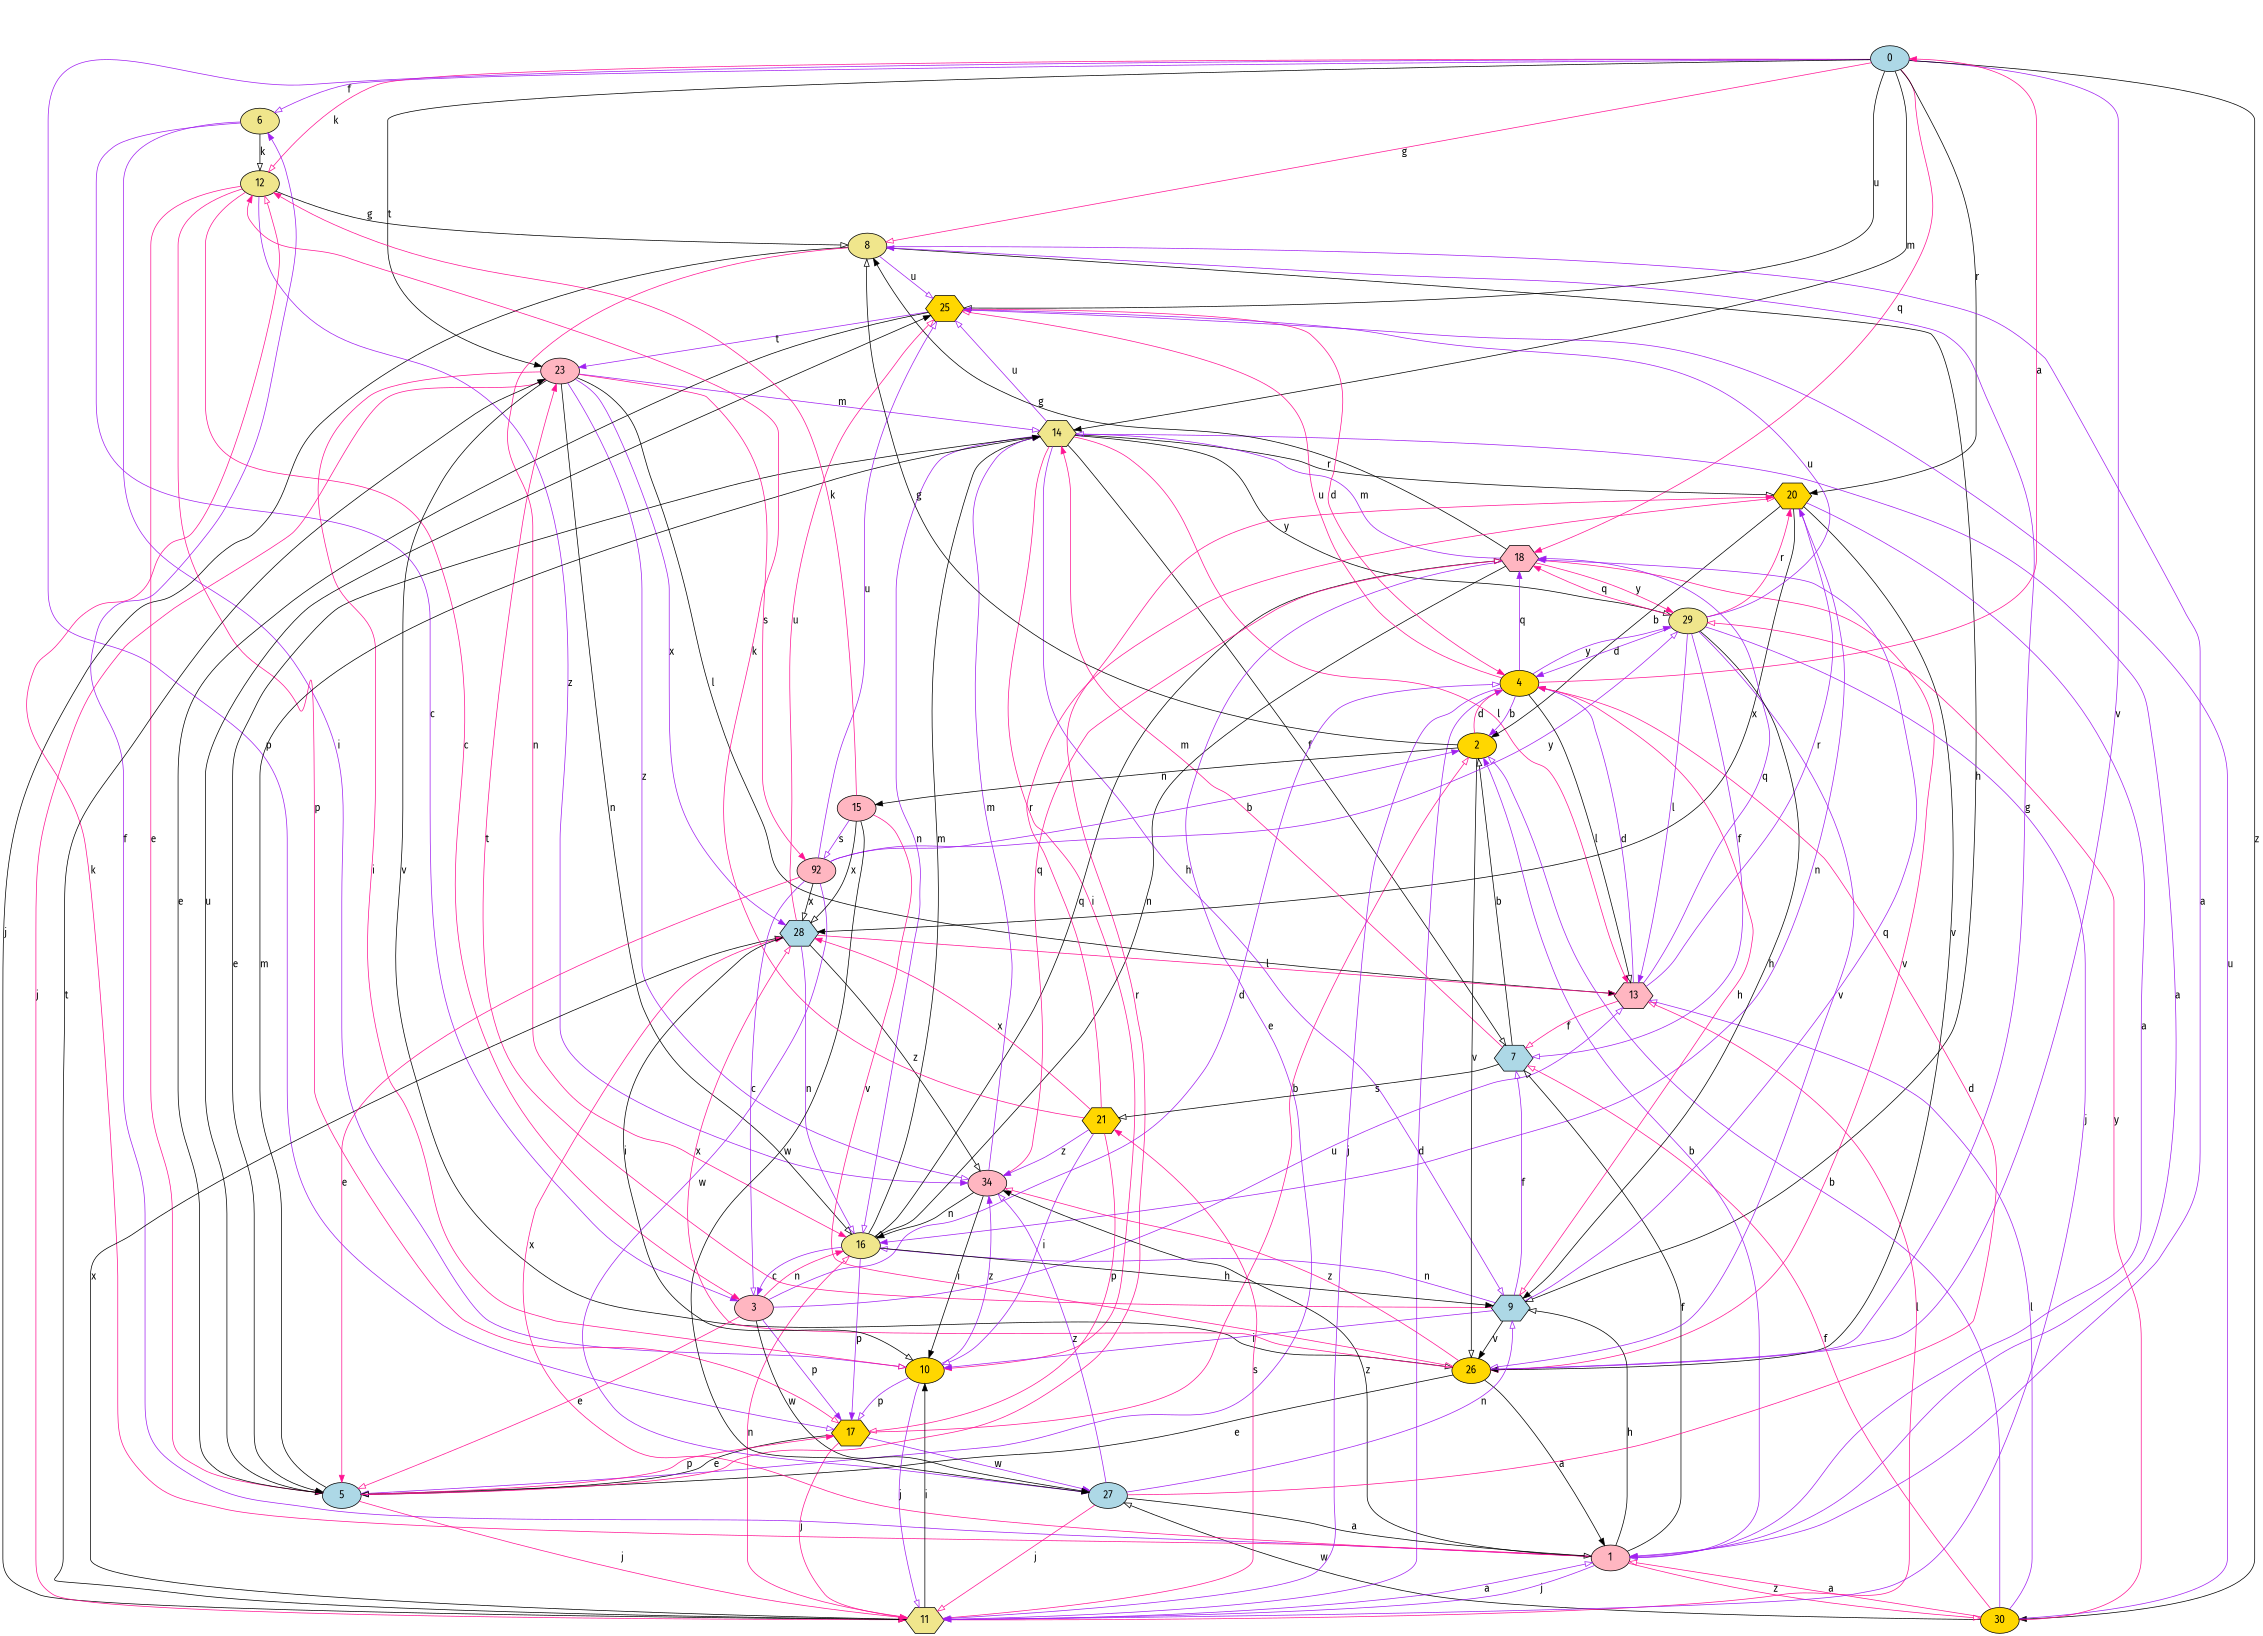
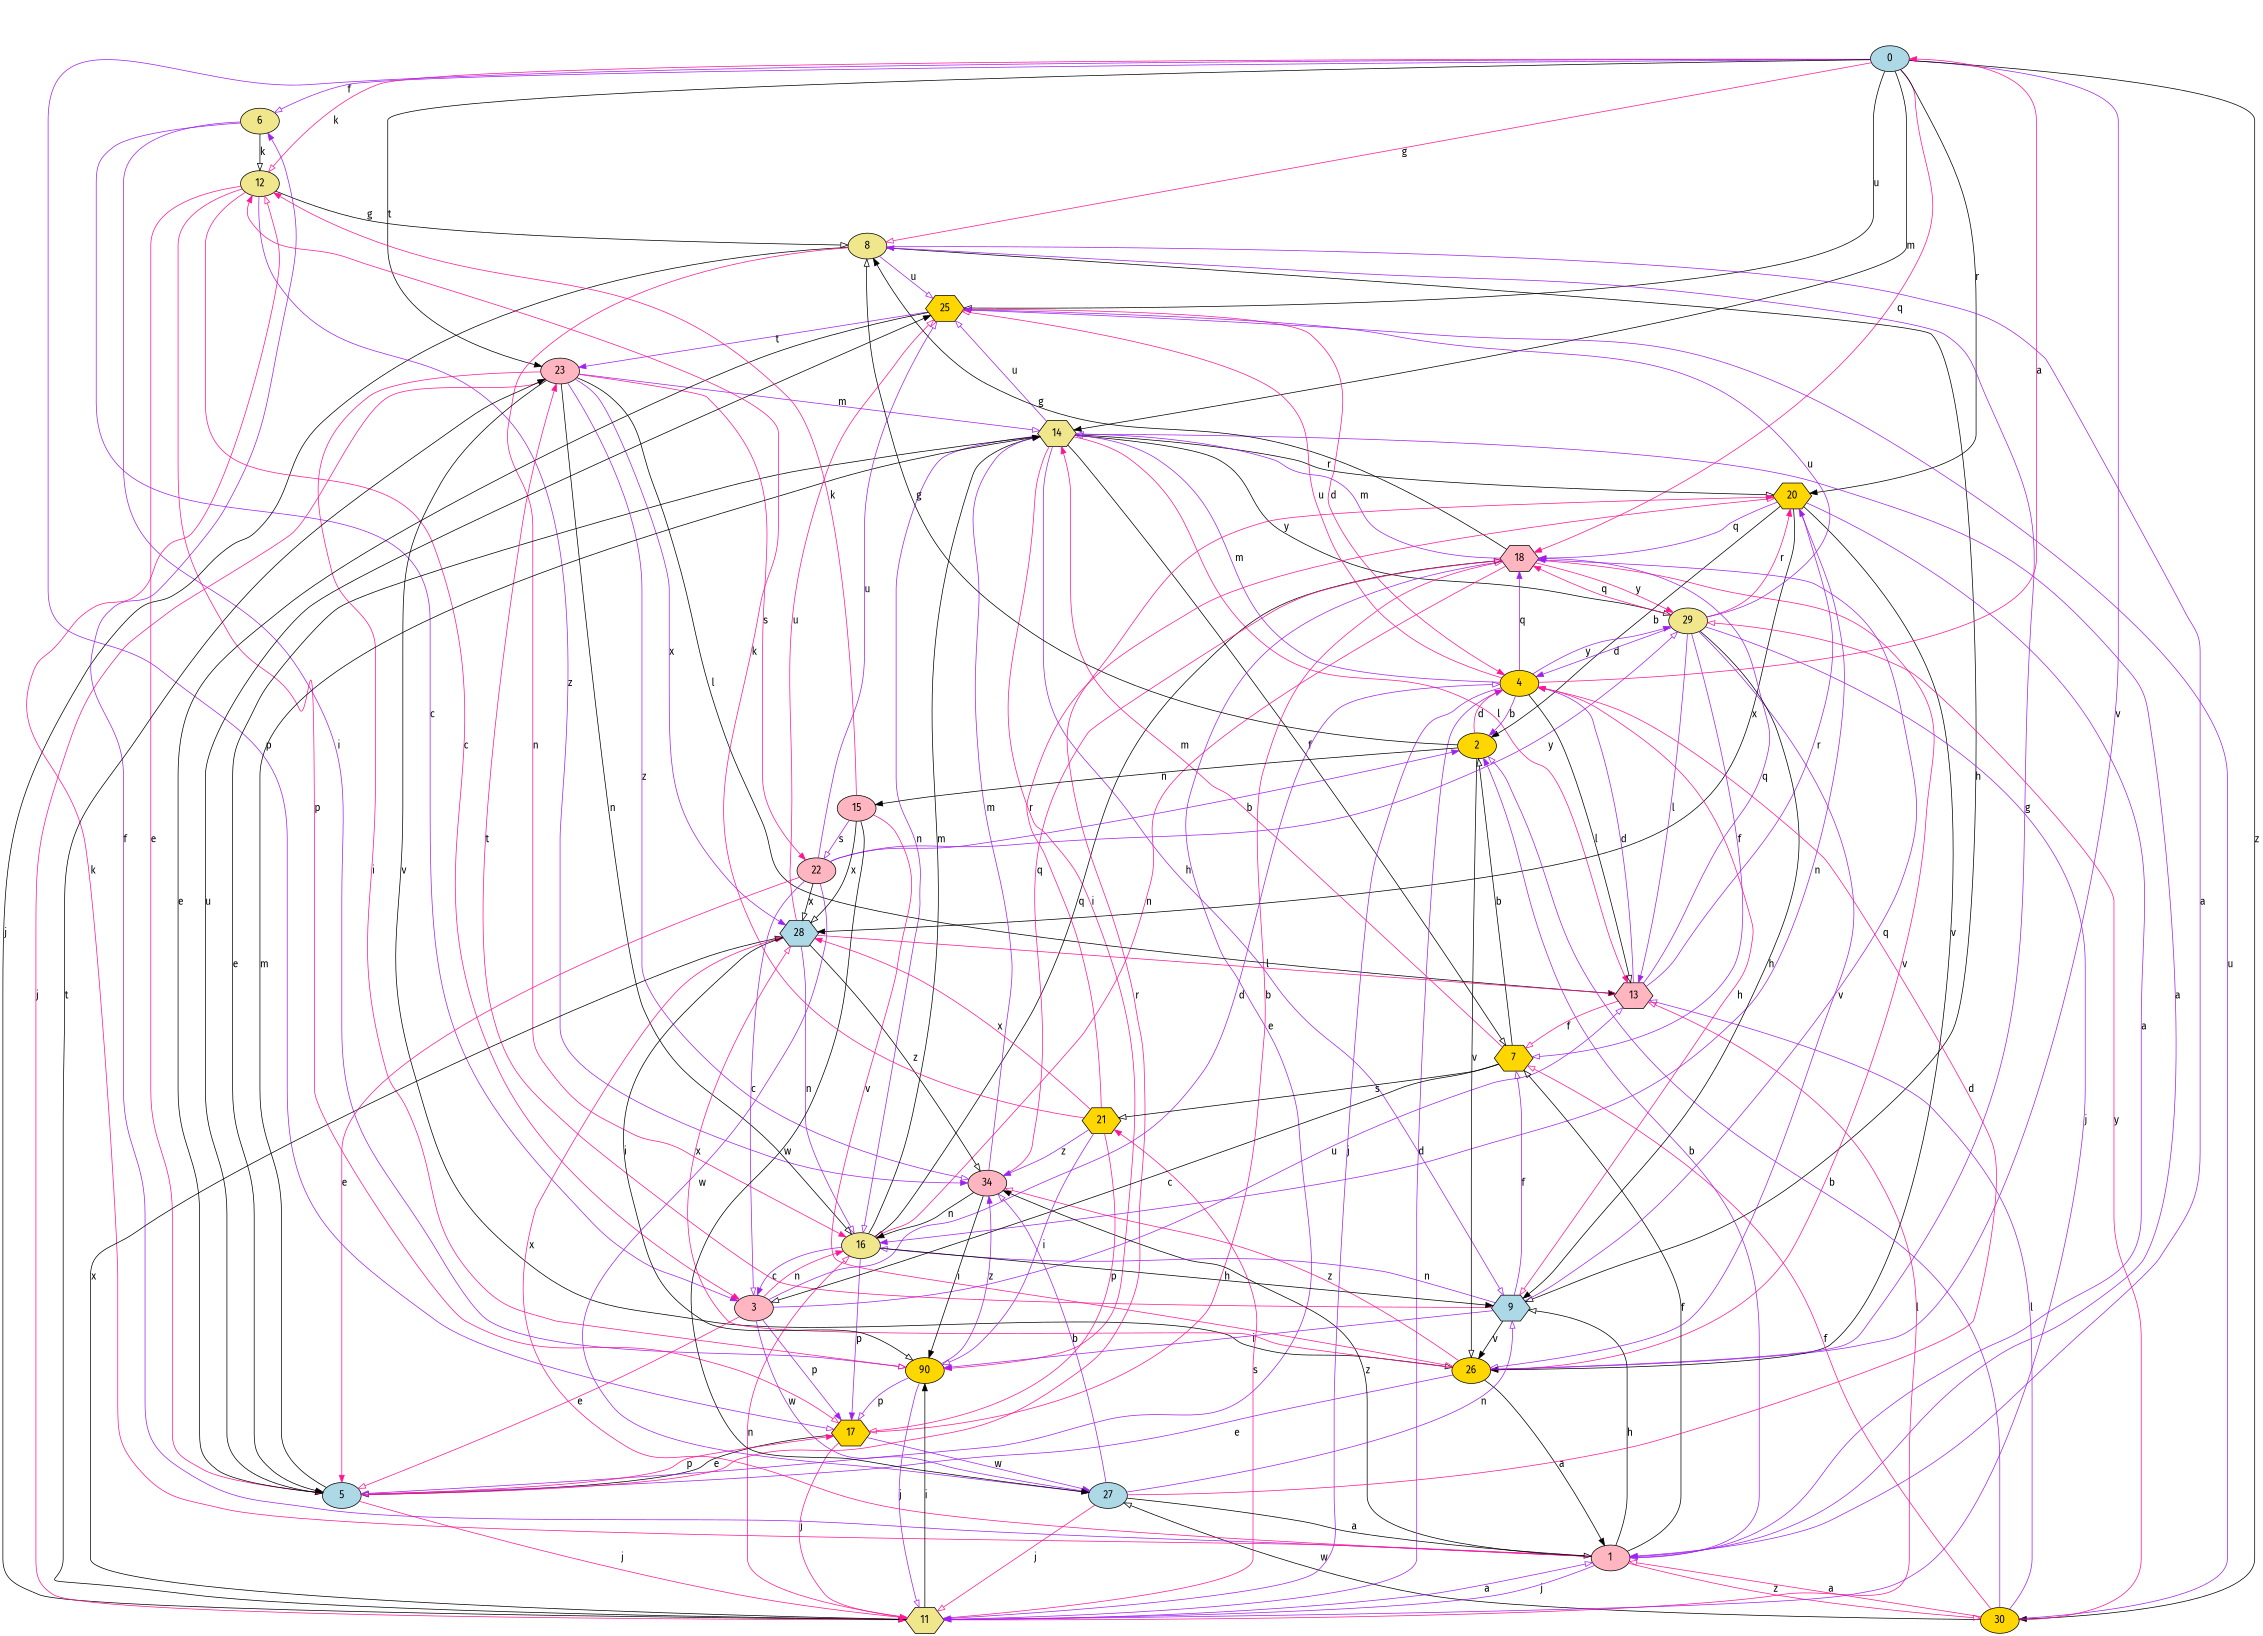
edge "20" -> "18": added, label "q"
edge "4" -> "14": added, label "m"
edge "18" -> "16": color black -> deeppink
node "92": label "92" -> "22"
node "7": fillcolor lightblue -> gold
edge "7" -> "3": added, label "c"
edge "17" -> "2": now "17" -> "18"
edge "27" -> "34": label "z" -> "b"
node "10": label "10" -> "90"
edge "3" -> "27": color black -> purple
edge "26" -> "5": color black -> purple
